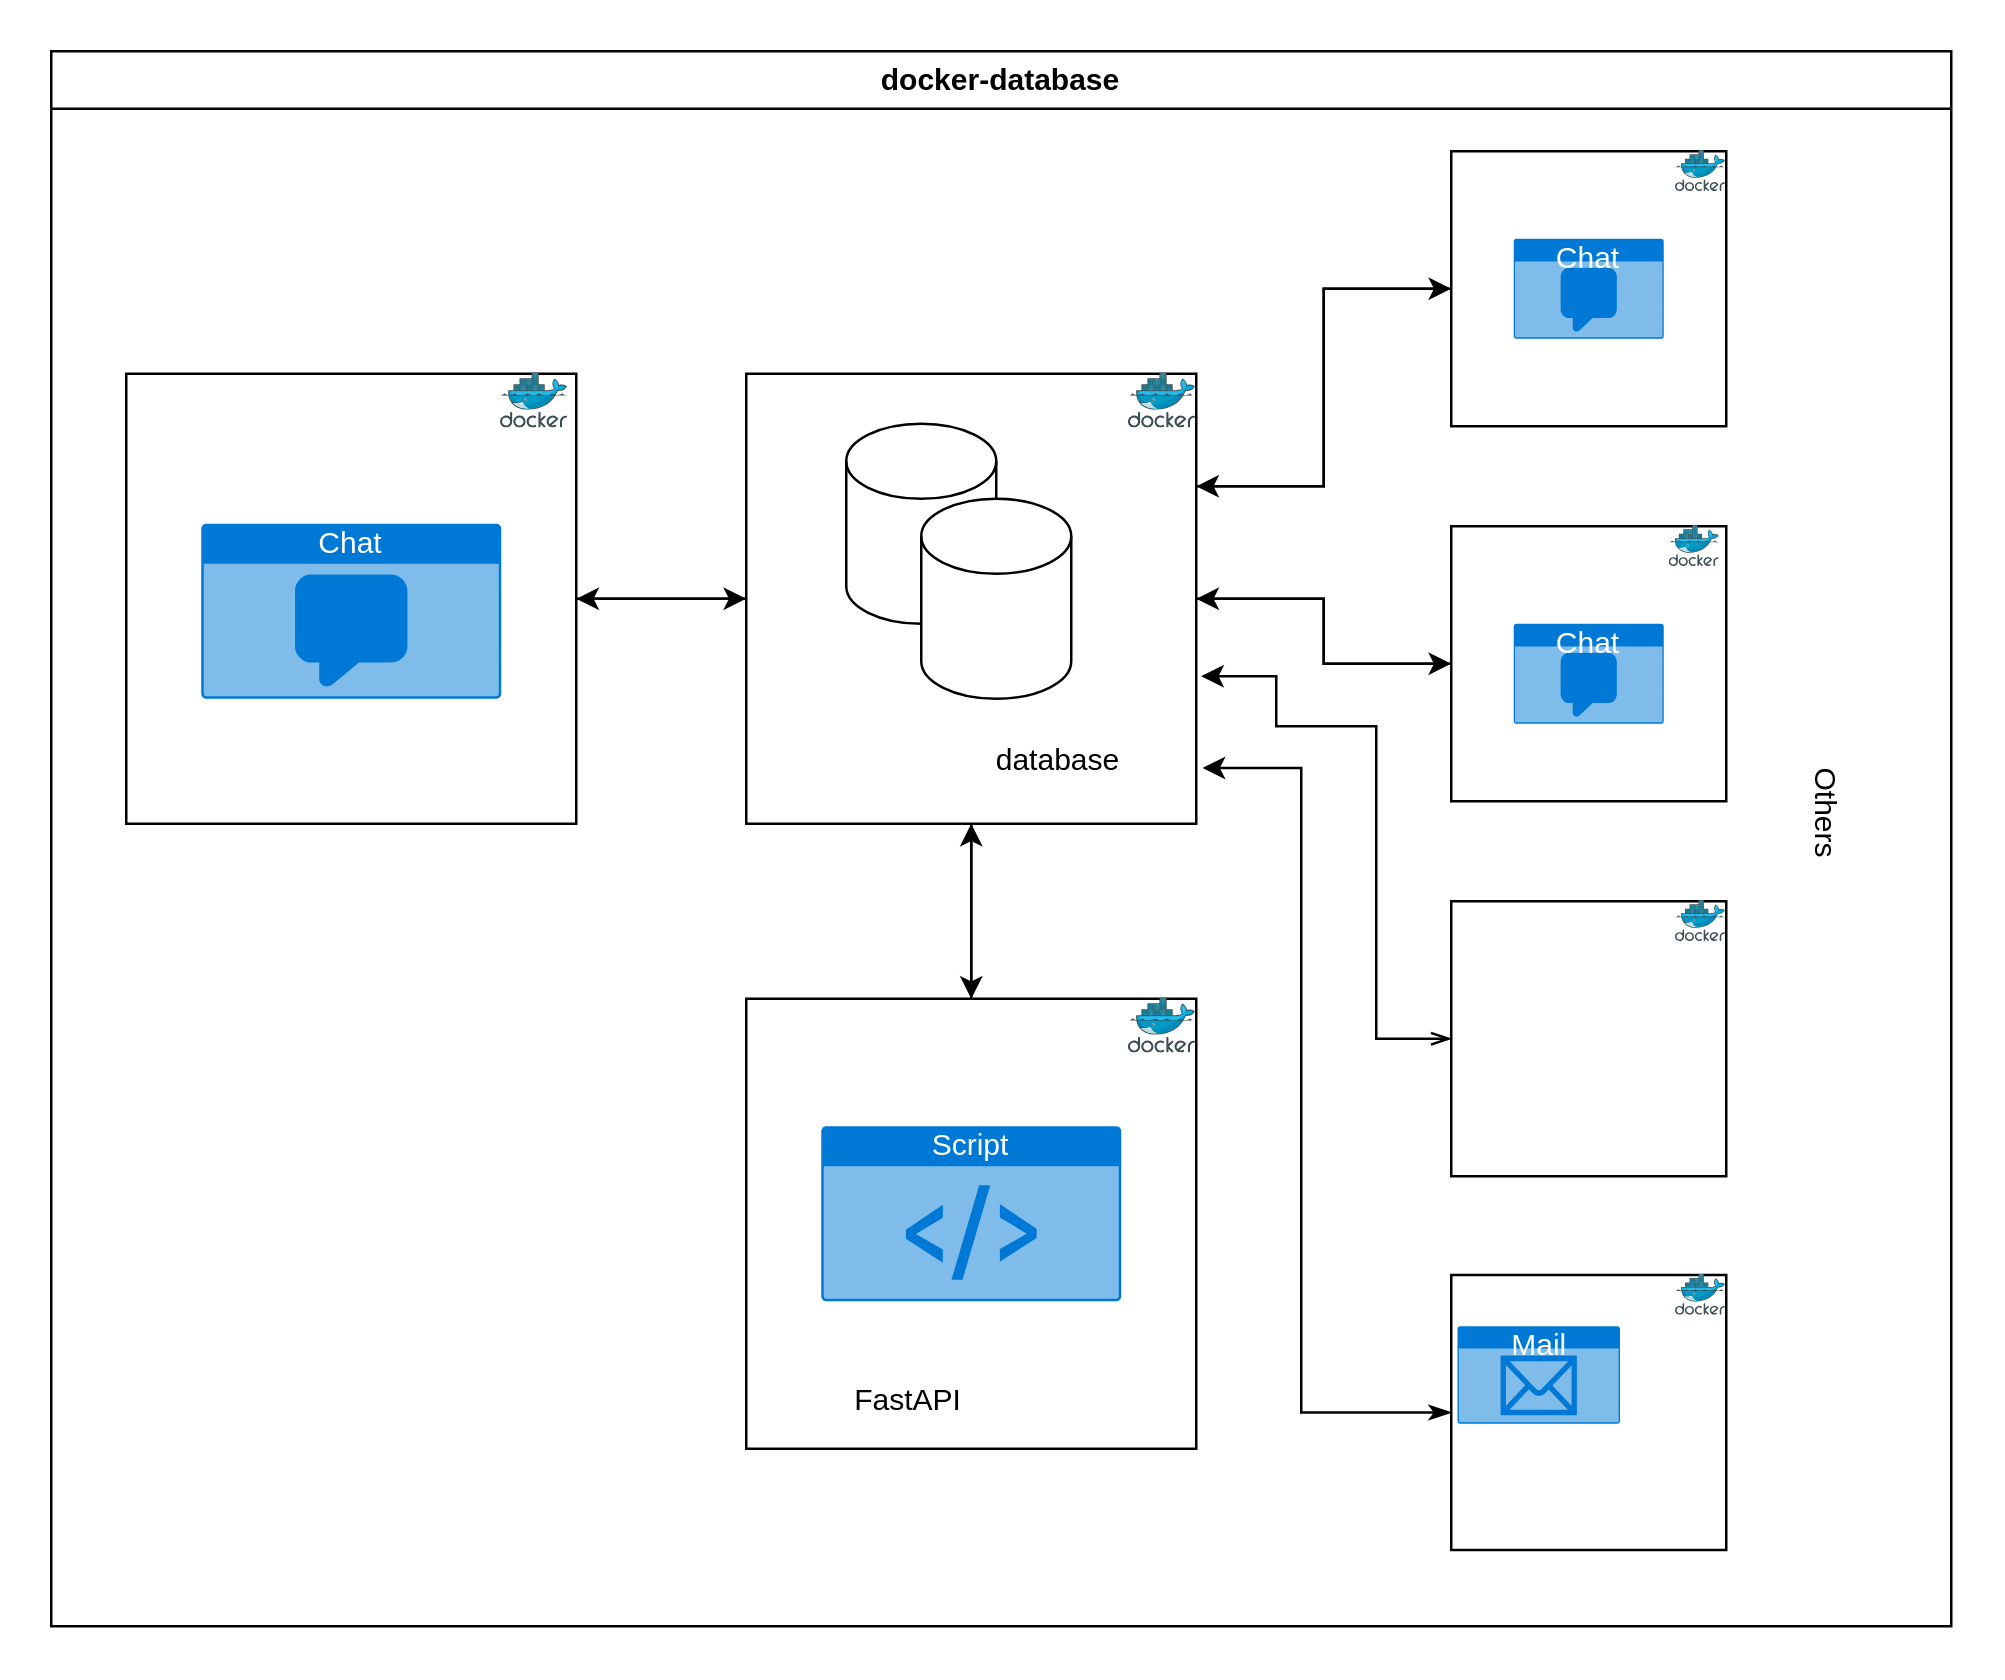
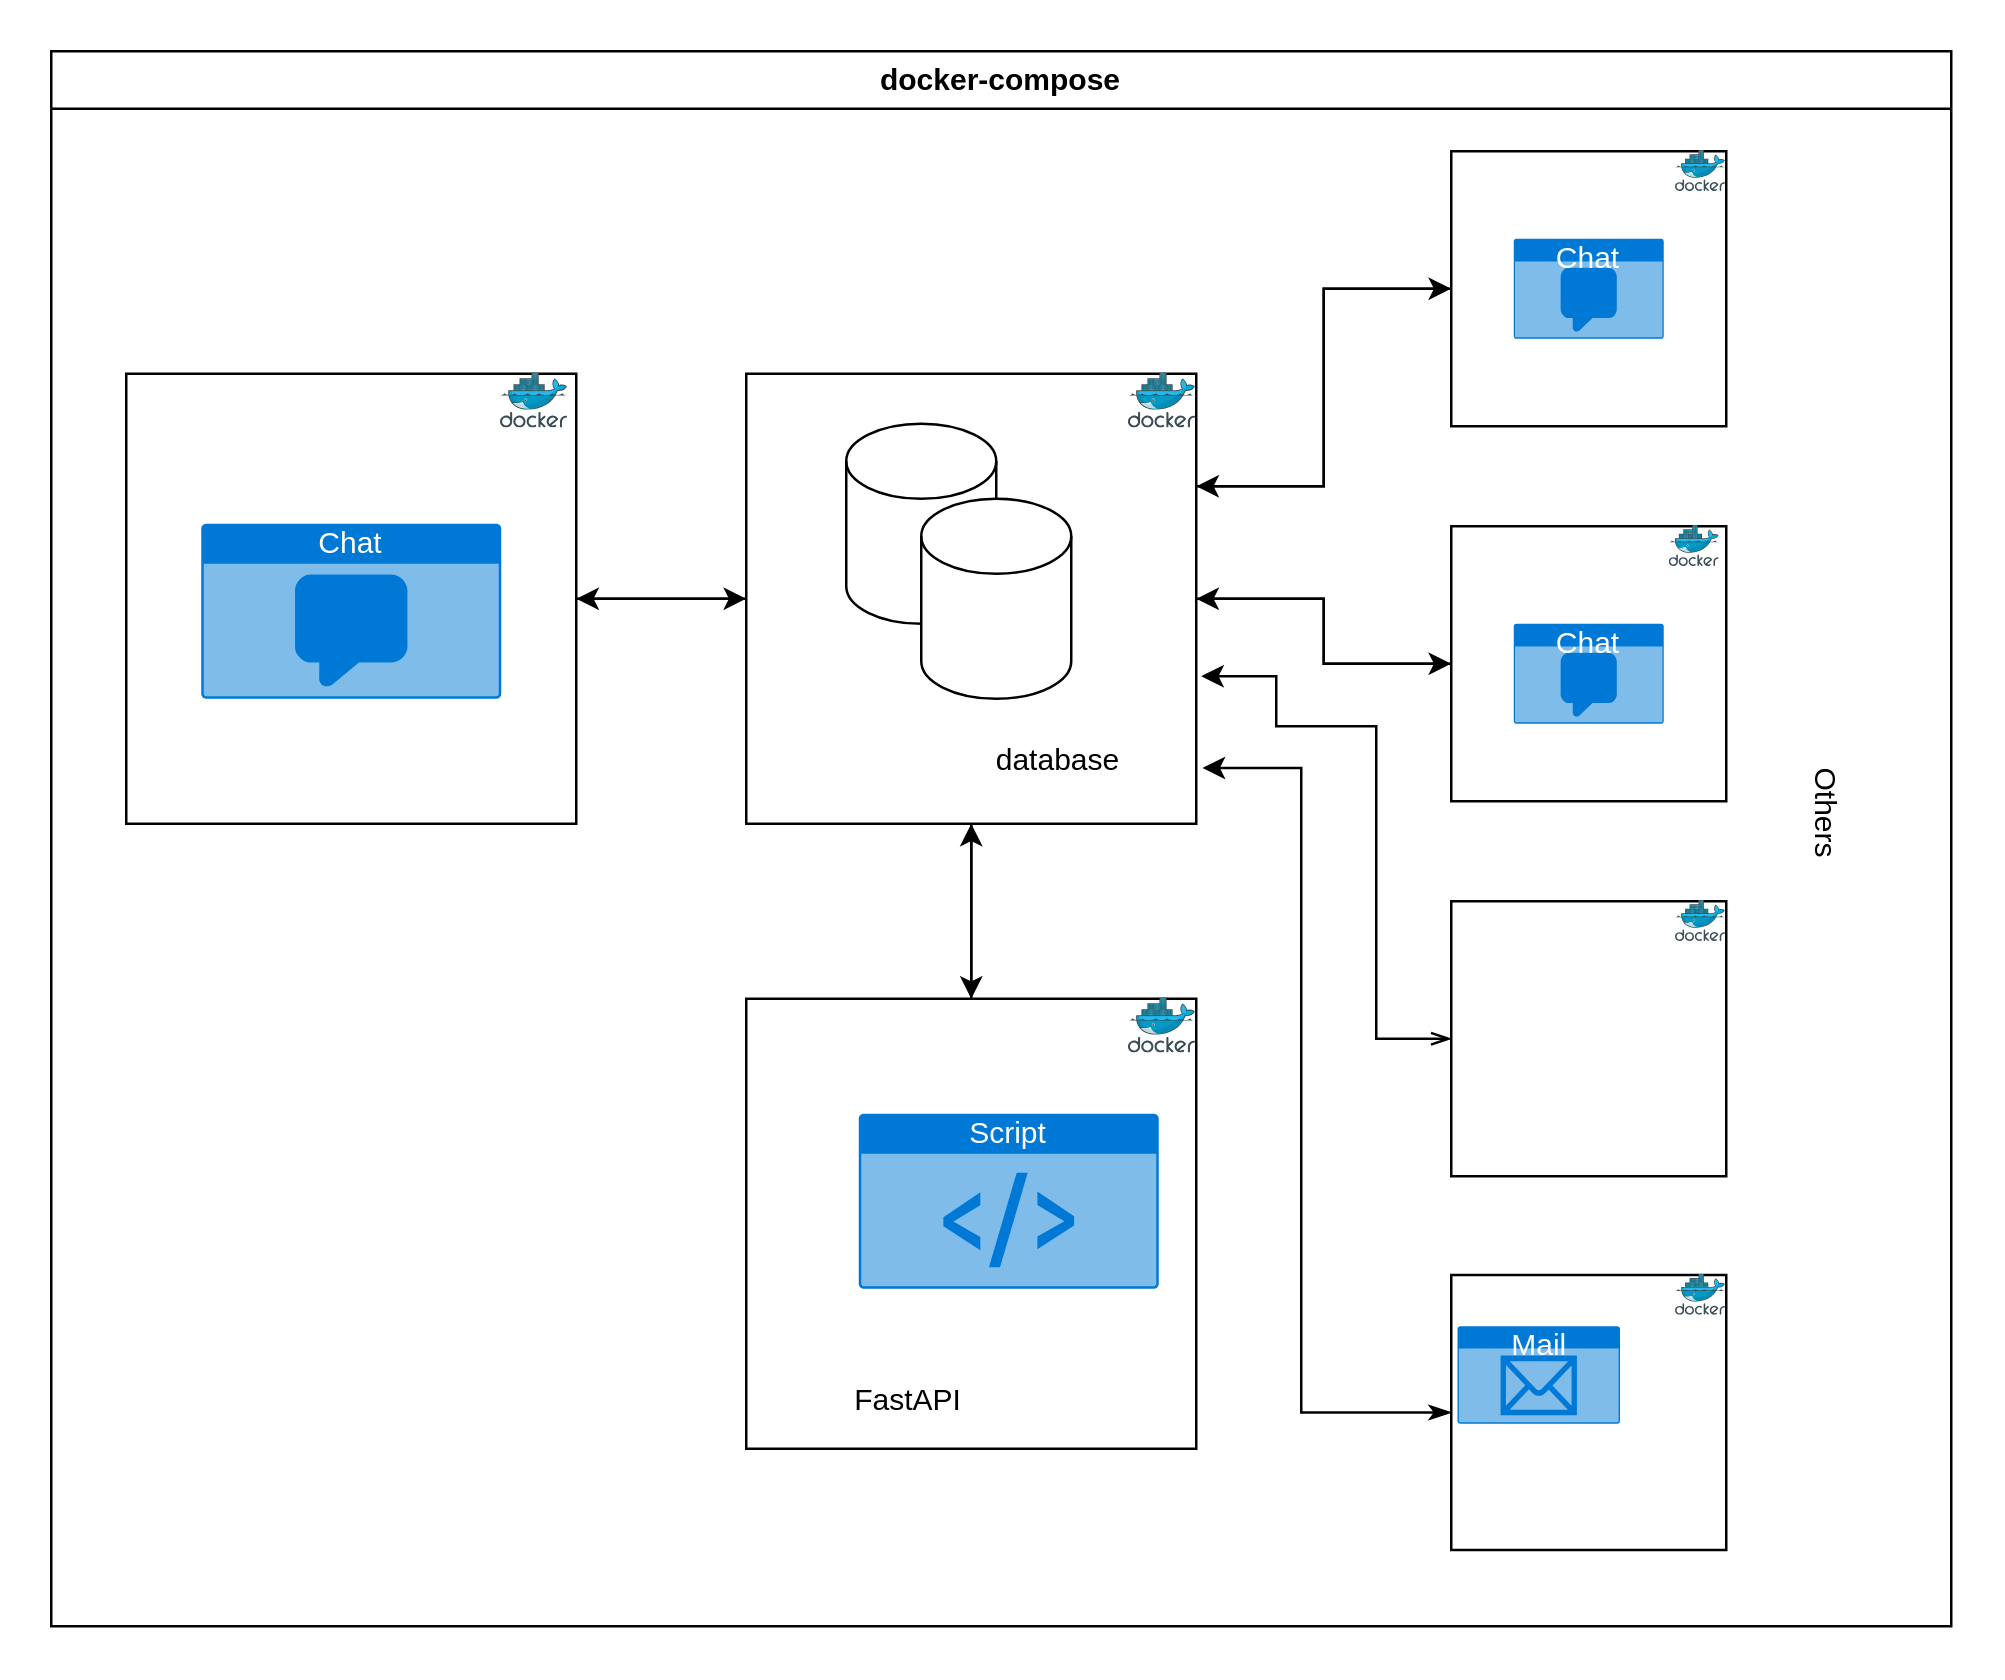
node "docker-database": label "docker-database" -> "docker-compose"
node "Script": moved (971, 1214) -> (1009, 1201)
